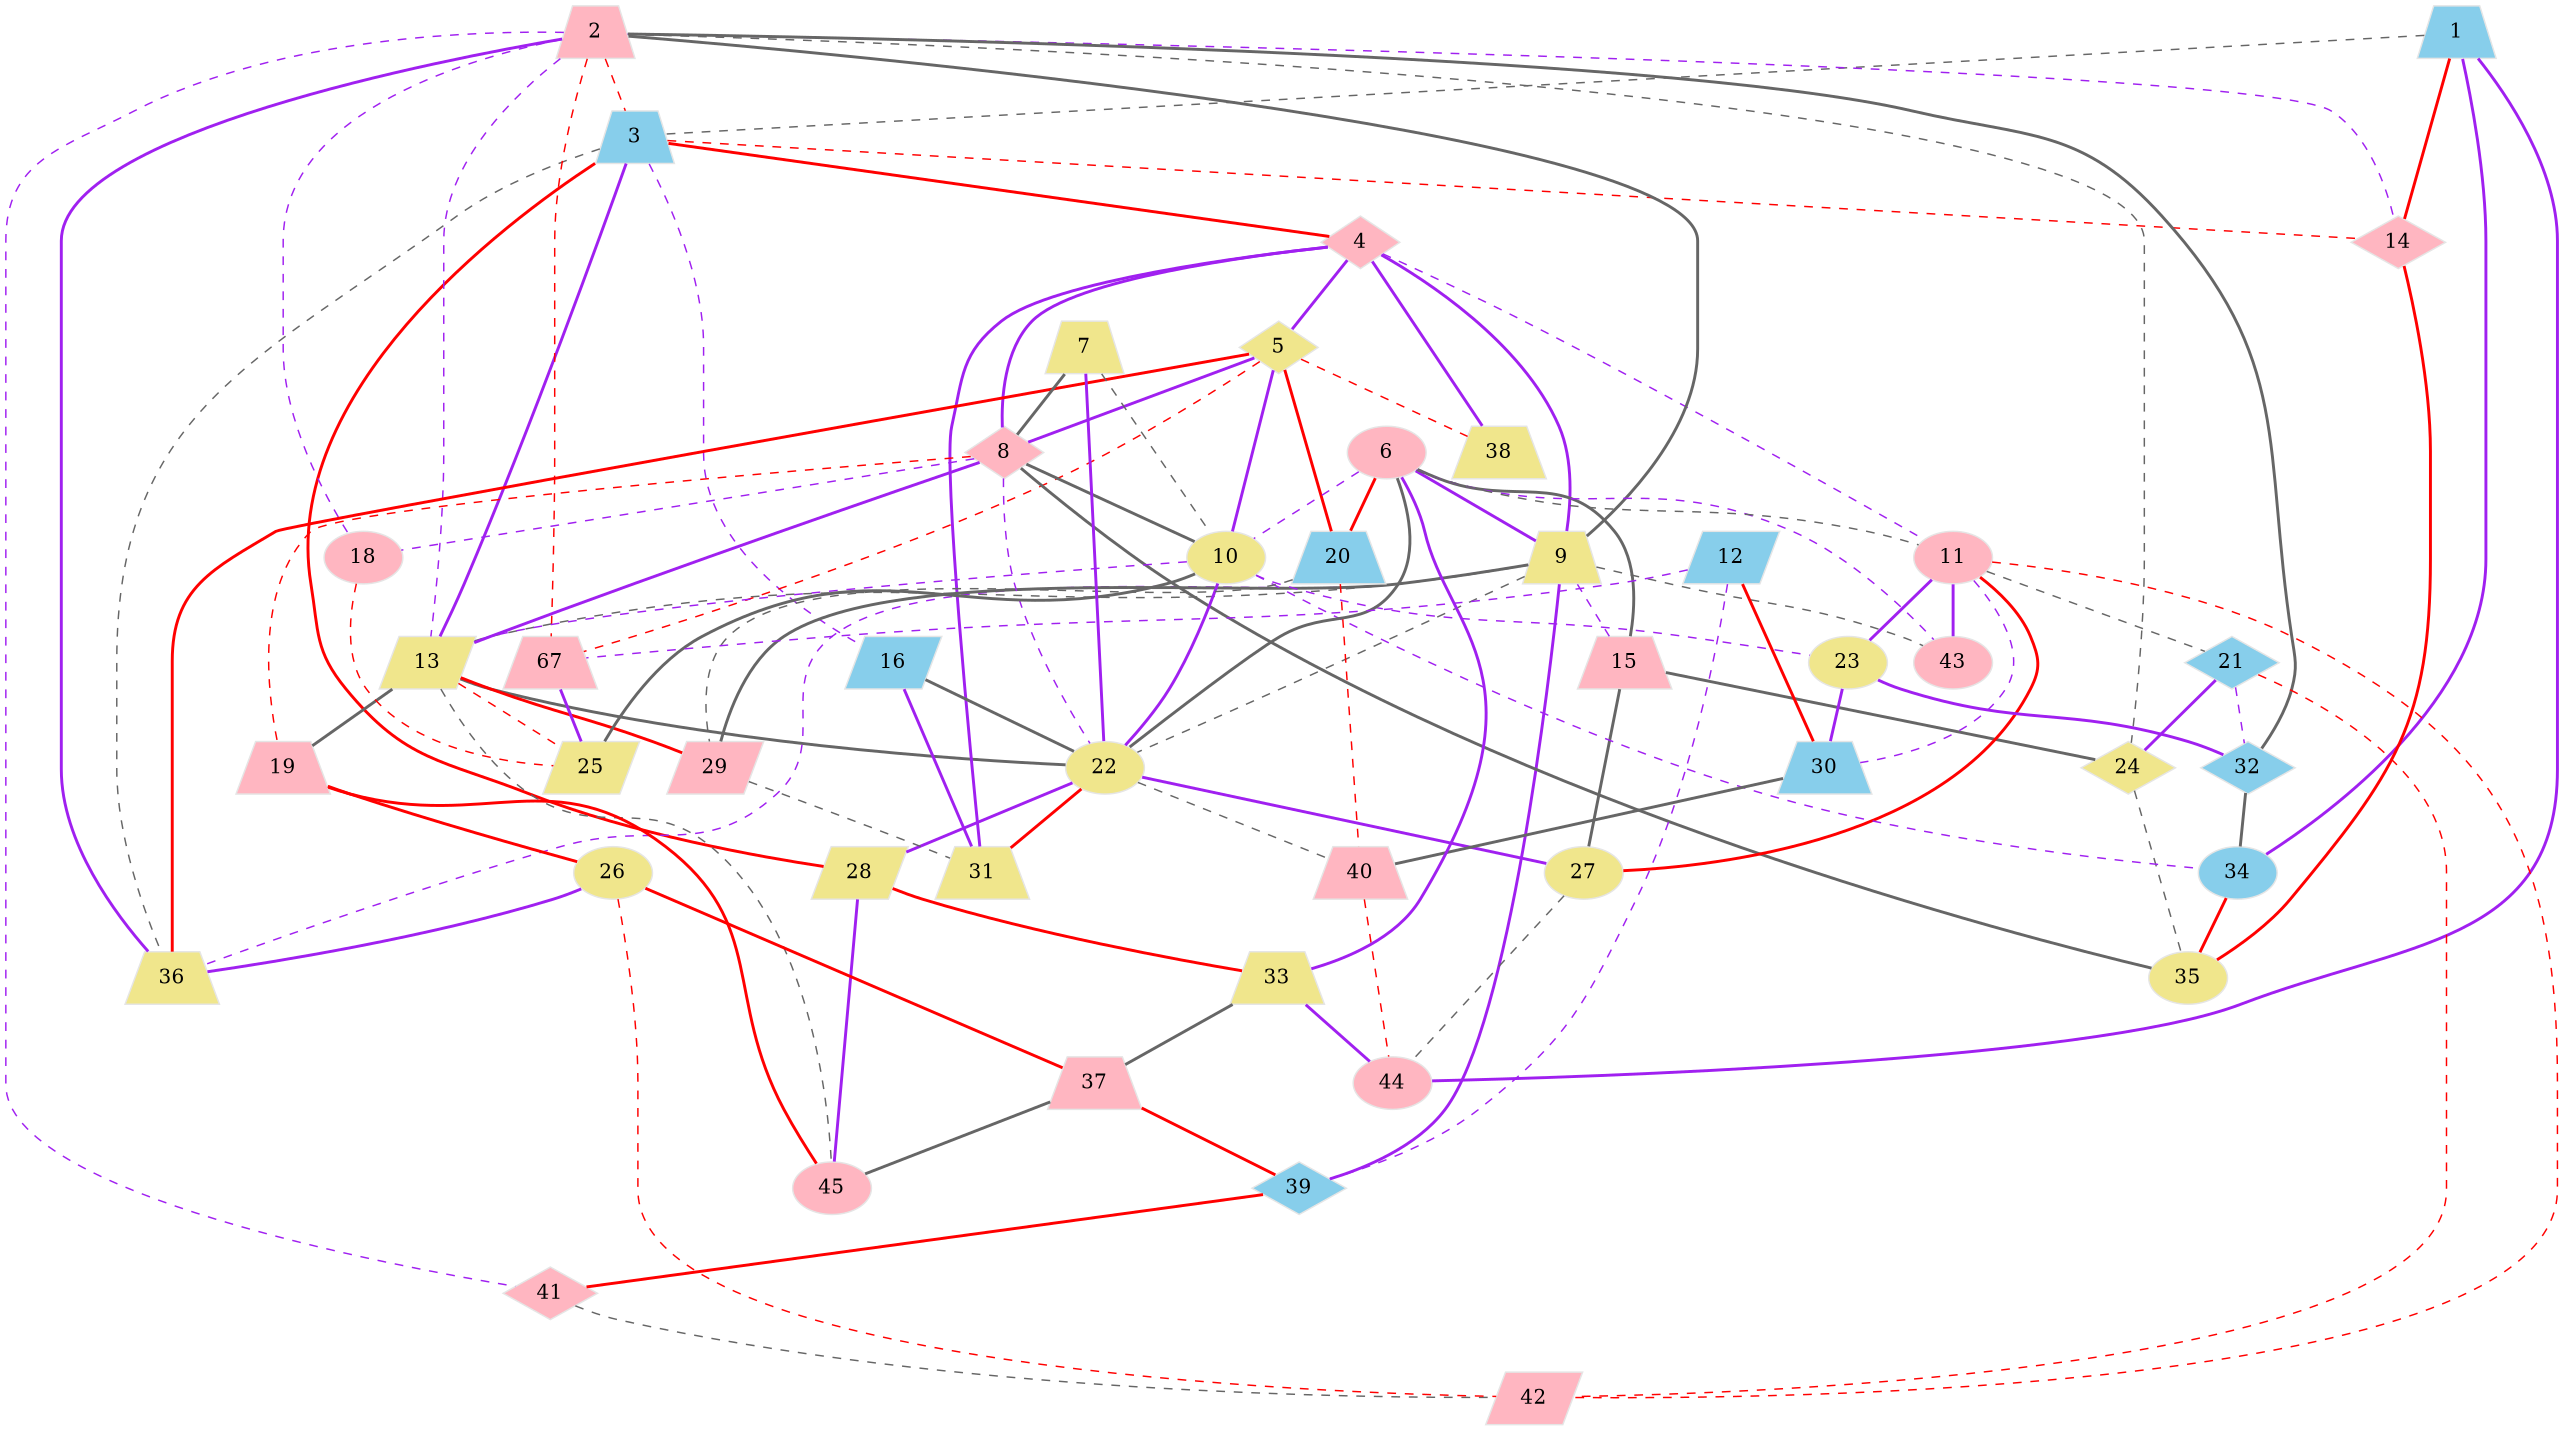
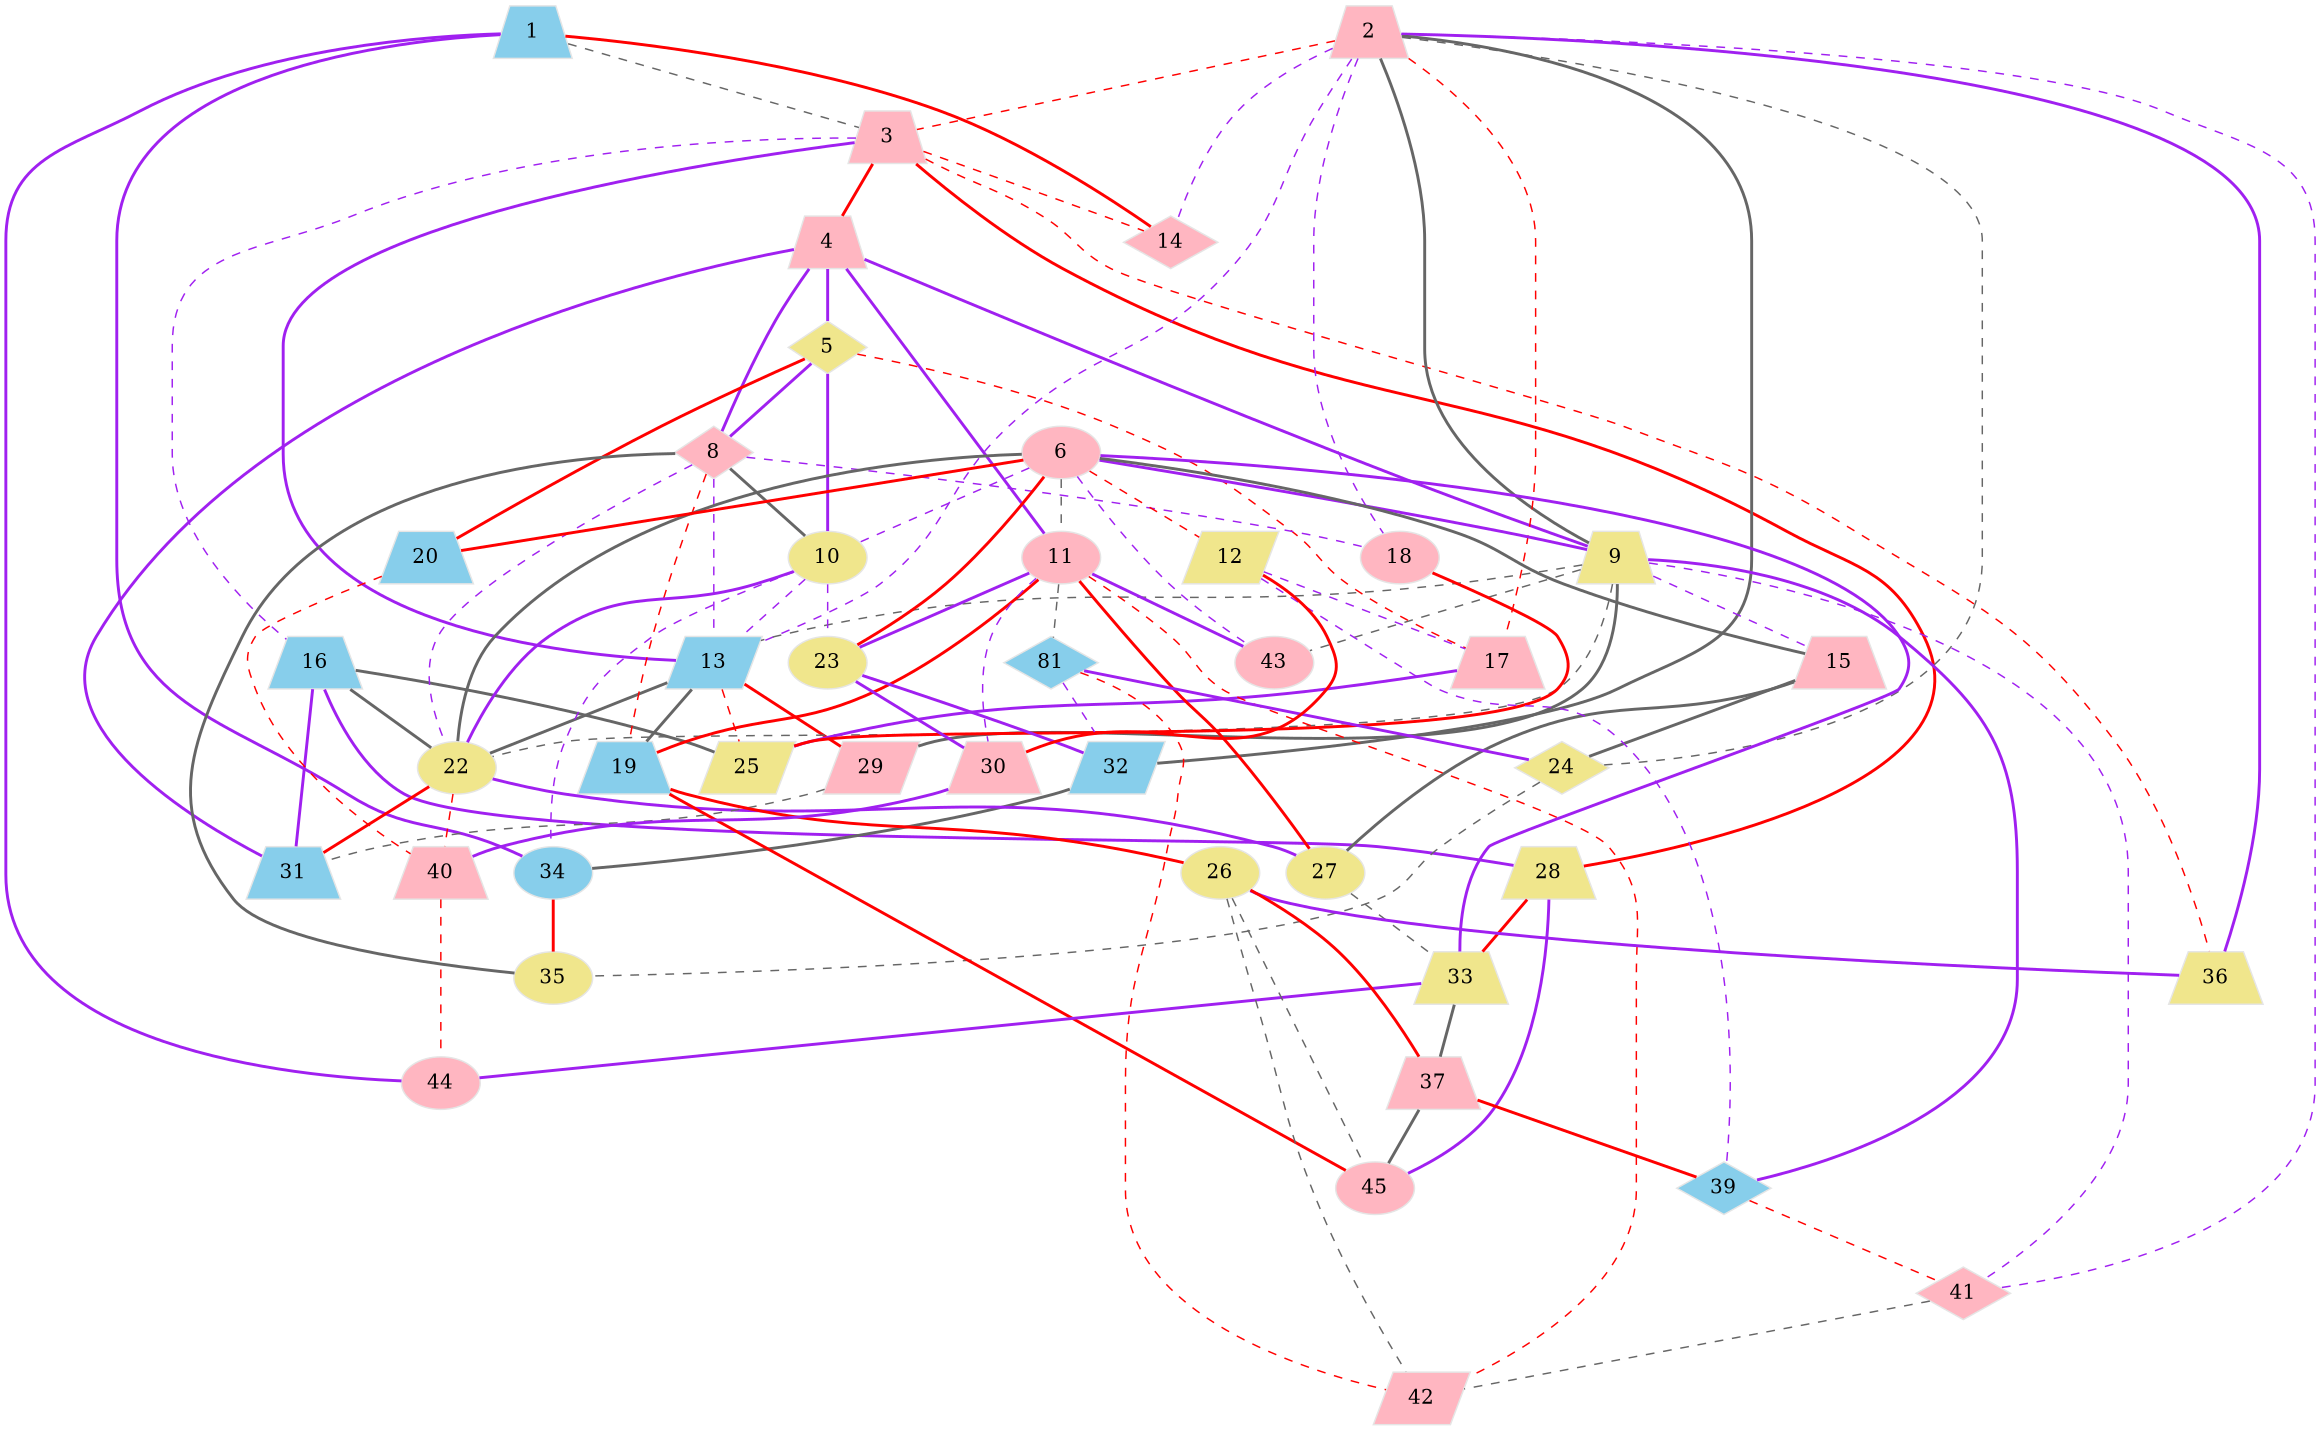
node "3": fillcolor skyblue -> lightpink
node "4": shape diamond -> trapezium
node "7": removed
edge "4" -- "11": style dashed -> bold
edge "3" -- "36": color gray40 -> red
node "38": removed
edge "5" -- "36": removed
edge "6" -- "12": added
edge "8" -- "13": style bold -> dashed
node "12": fillcolor skyblue -> khaki
edge "6" -- "23": added
edge "20" -- "29": removed
edge "10" -- "25": now "16" -- "25"
edge "14" -- "35": removed
node "13": fillcolor khaki -> skyblue
node "67": label "67" -> "17"
node "16": shape parallelogram -> trapezium
node "21": label "21" -> "81"
edge "9" -- "36": now "9" -- "41"
edge "11" -- "19": added
edge "18" -- "25": style dashed -> bold
node "19": fillcolor lightpink -> skyblue
node "30": fillcolor skyblue -> lightpink
node "32": shape diamond -> parallelogram
edge "22" -- "28": now "16" -- "28"
edge "22" -- "40": color gray40 -> red
edge "30" -- "40": color gray40 -> purple
edge "13" -- "45": now "26" -- "45"
node "28": shape parallelogram -> trapezium
node "31": fillcolor khaki -> skyblue
edge "27" -- "44": now "27" -- "33"
edge "39" -- "41": style bold -> dashed
edge "26" -- "42": color red -> gray40
